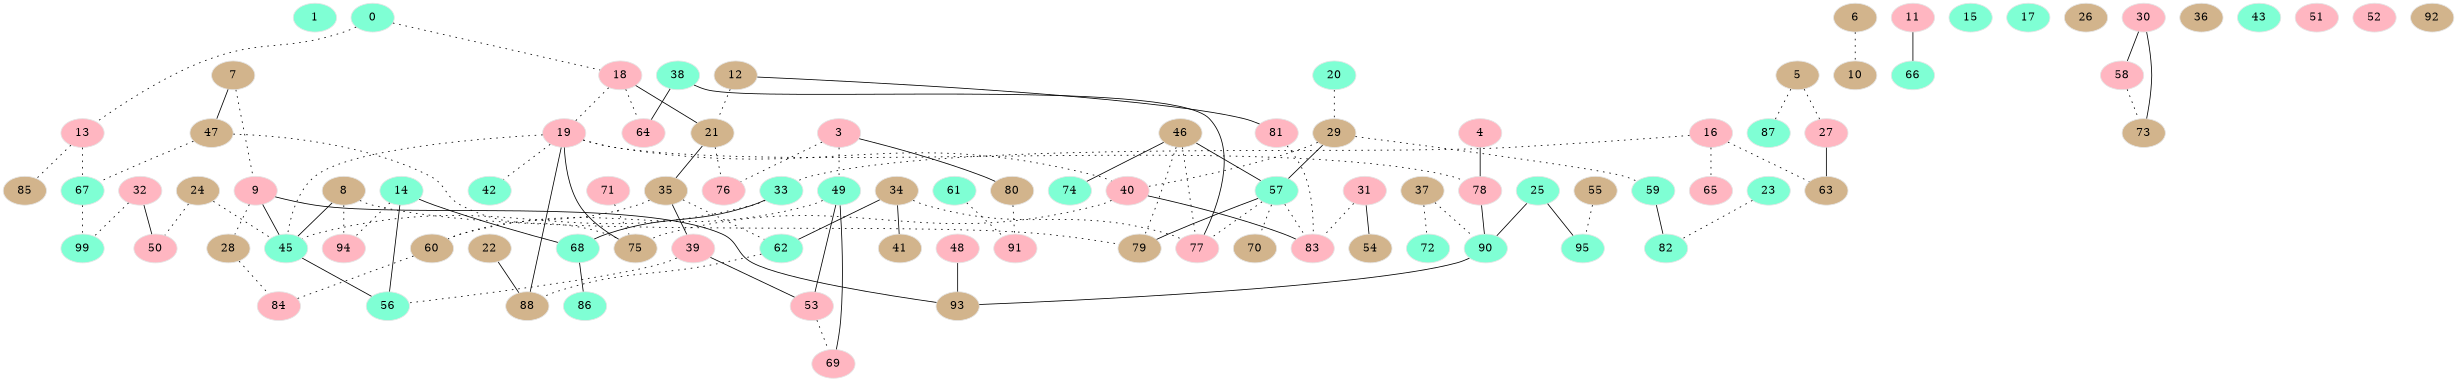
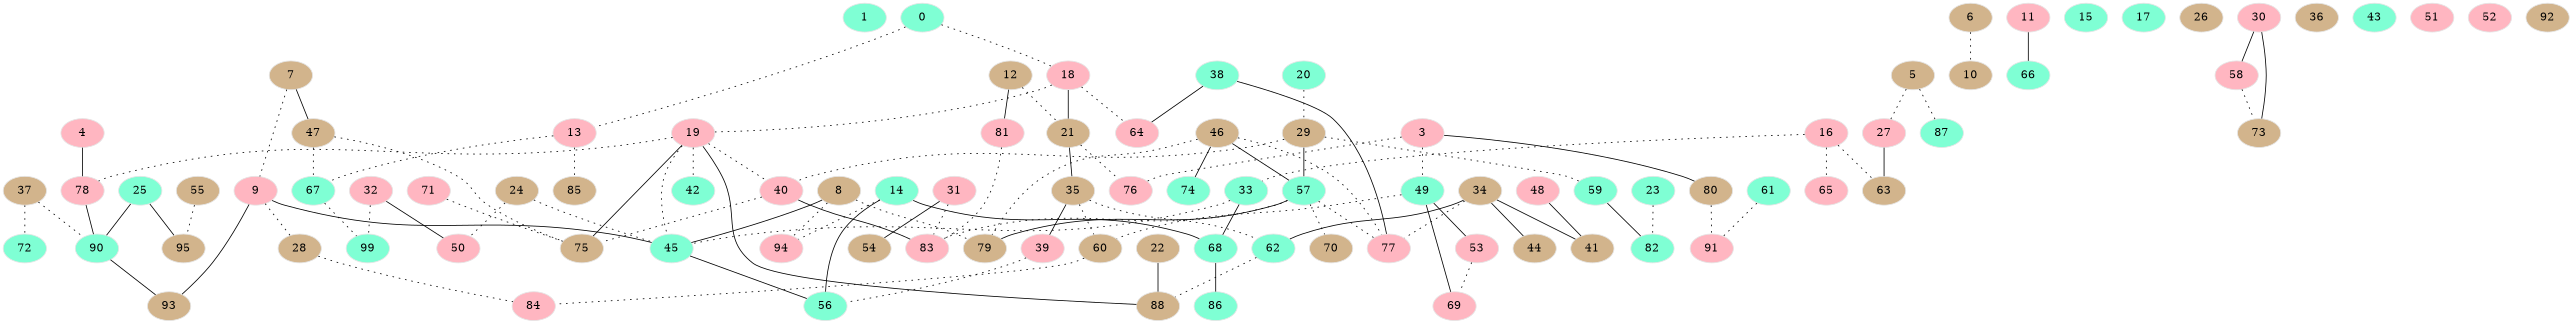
node "44": added
node "95": fillcolor aquamarine -> tan
edge "39" -- "53": removed
edge "48" -- "93": now "48" -- "41"
